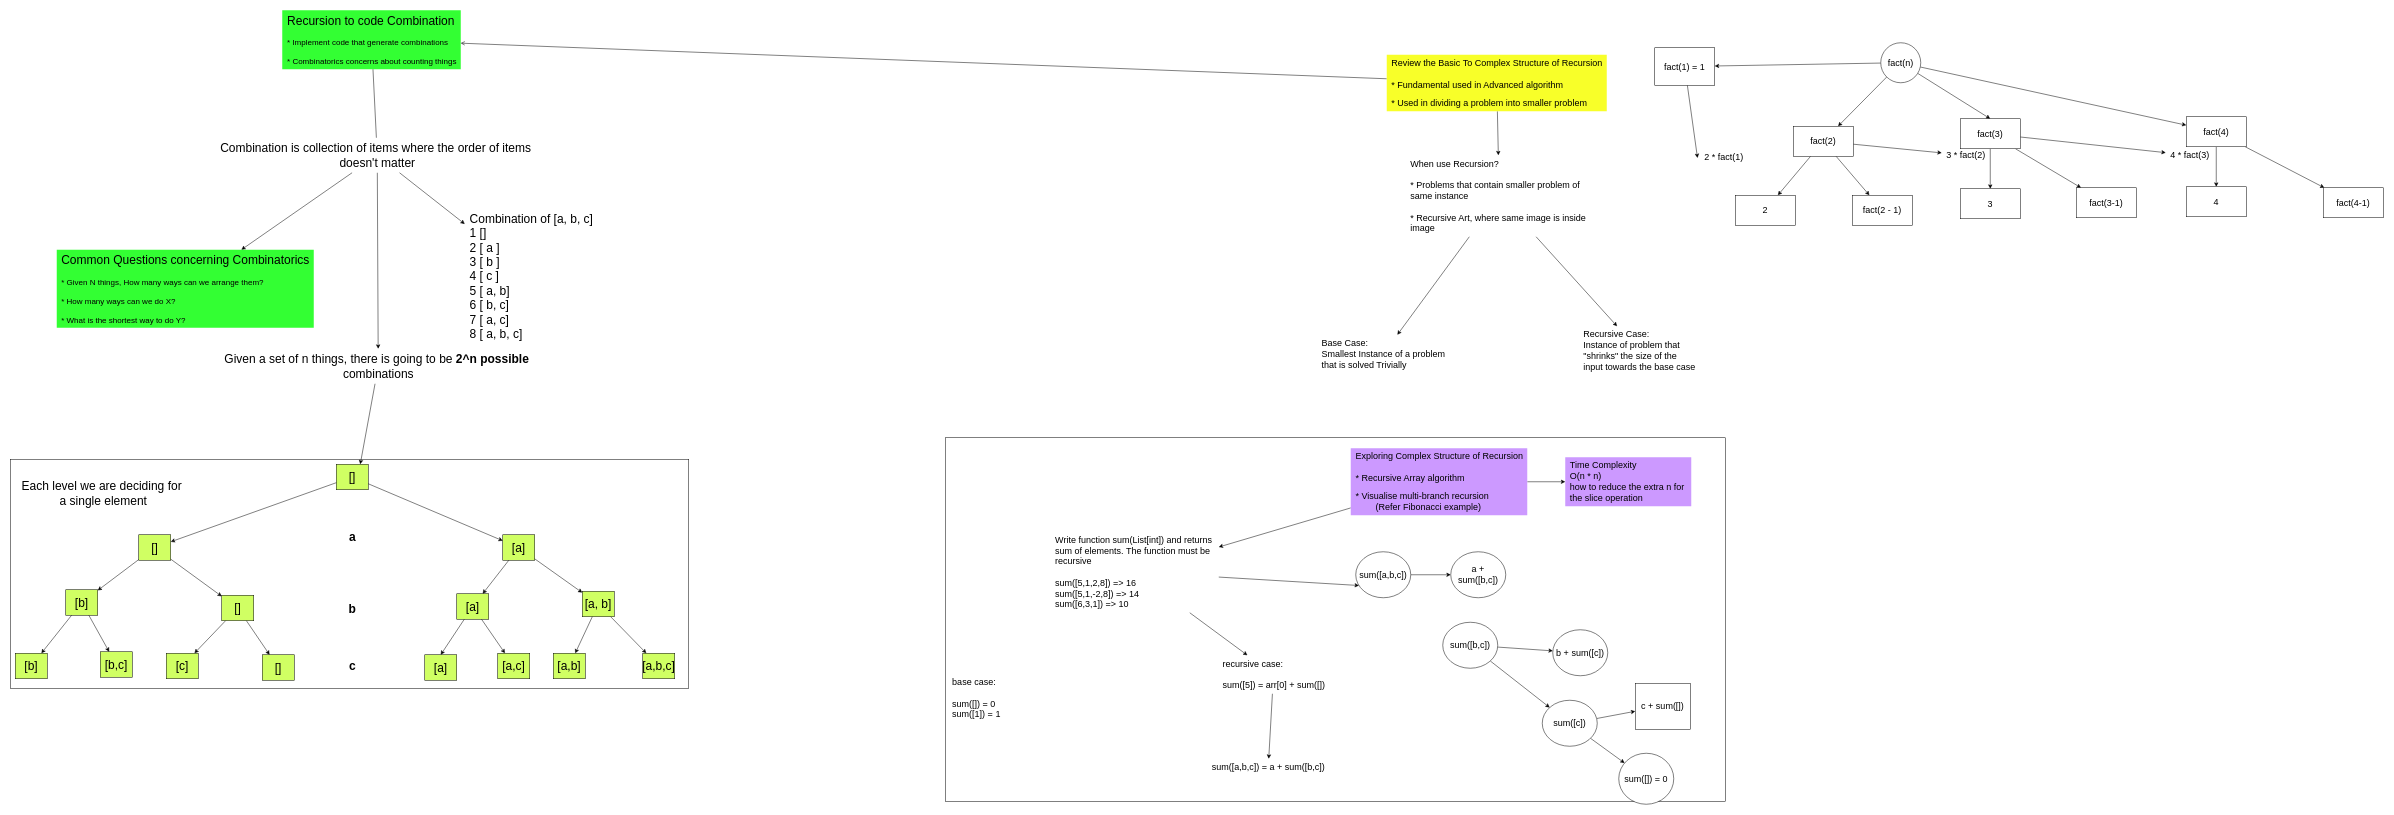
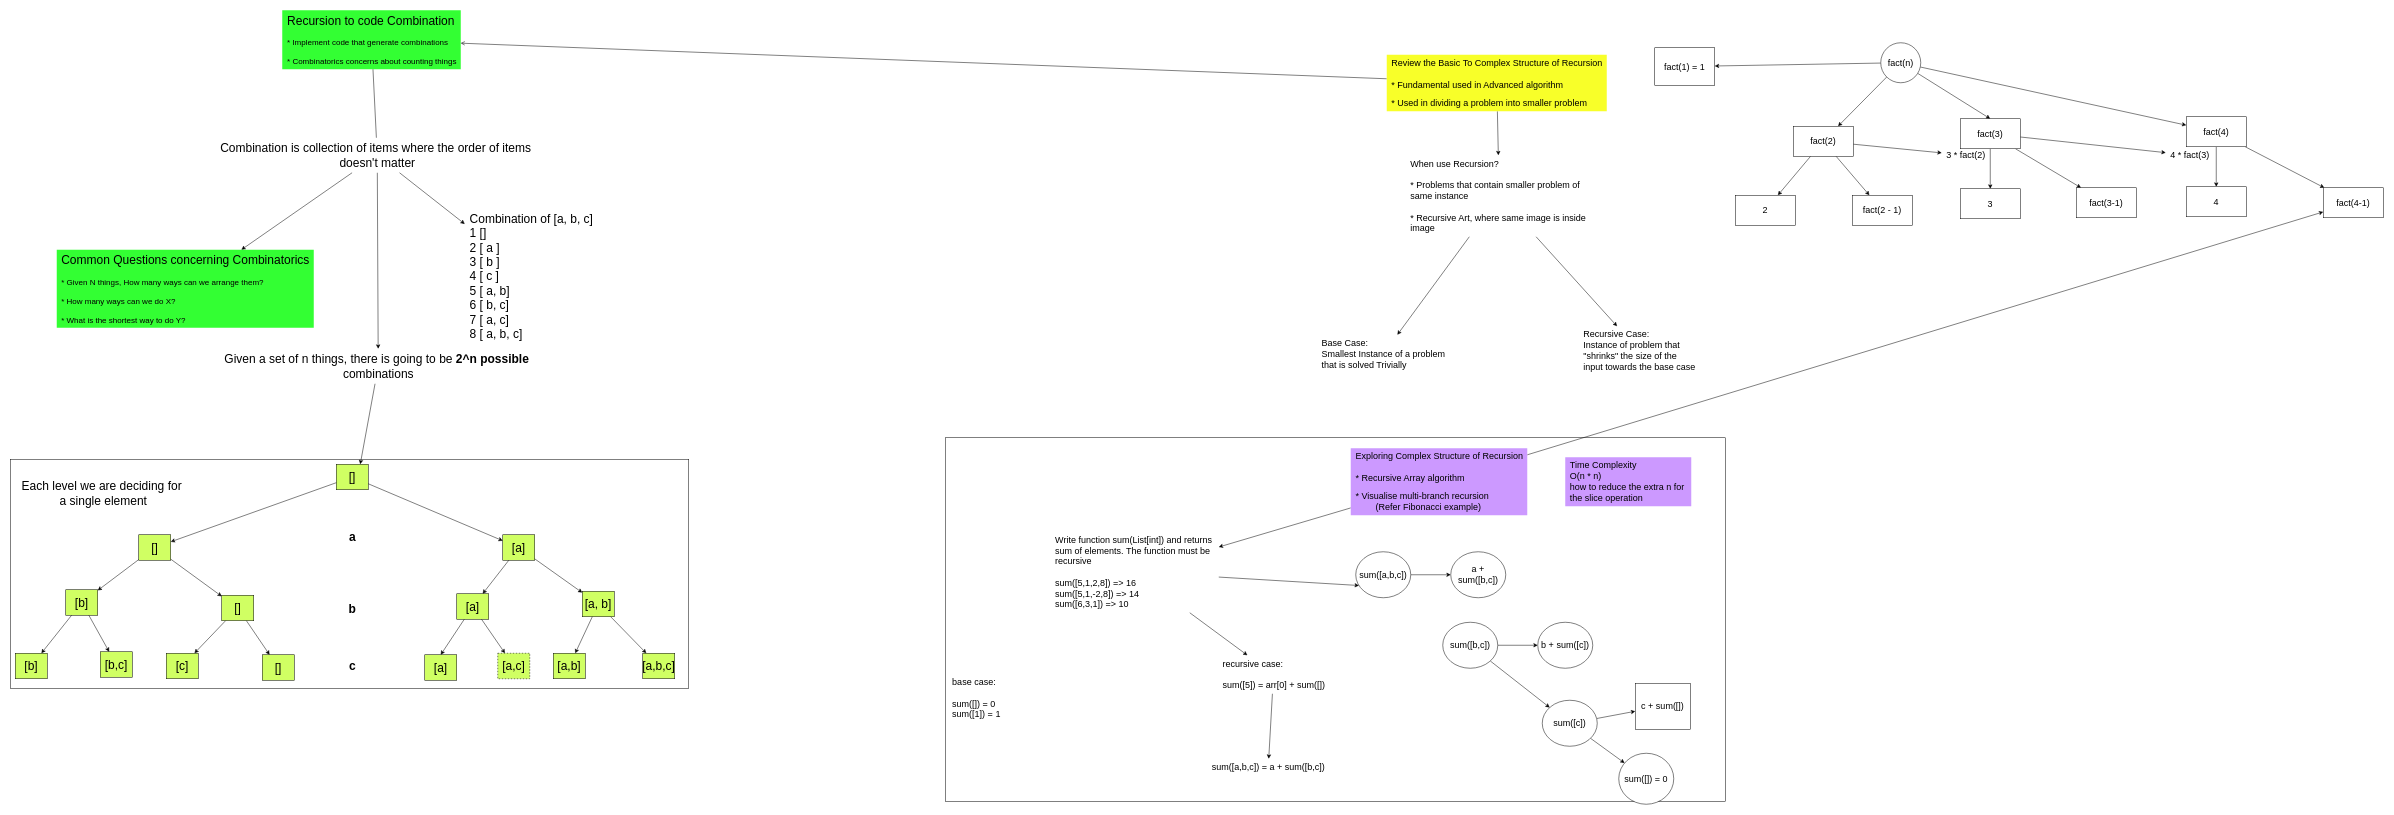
edge "fact(1) = 1" -> "2 * fact(1)": removed
node "2 * fact(1)": removed
edge "Exploring Complex Structure of Recursion * Recursive Array algorithm * Visualise multi-branch recursion (Refer Fibonacci example)" -> "Time Complexity O(n * n) how to reduce the extra n for the slice operation": now "Exploring Complex Structure of Recursion * Recursive Array algorithm * Visualise multi-branch recursion (Refer Fibonacci example)" -> "fact(4-1)"
node "b + sum([c])": moved (1580, 653) -> (1565, 645)
node "[a,c]": style solid -> dashed
